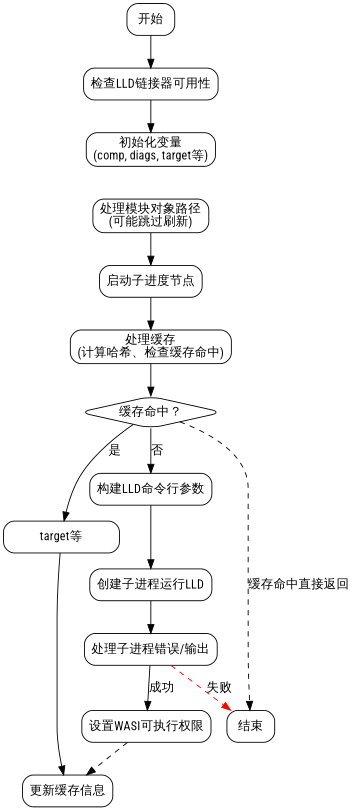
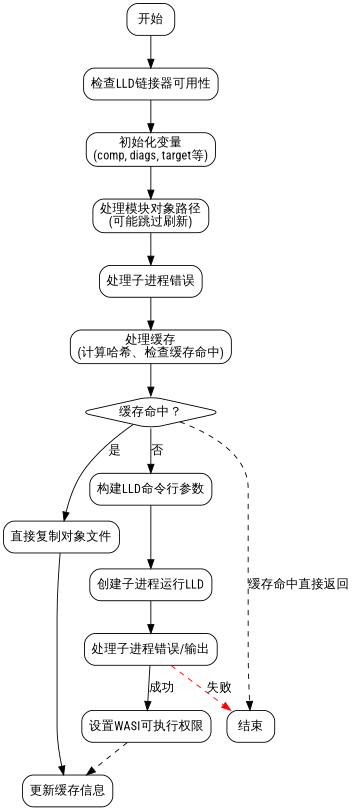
edge "初始化变量 (comp, diags, target等)" -> "处理模块对象路径 (可能跳过刷新)": added
node "启动子进度节点": label "启动子进度节点" -> "处理子进程错误"
node "target等": label "target等" -> "直接复制对象文件"
